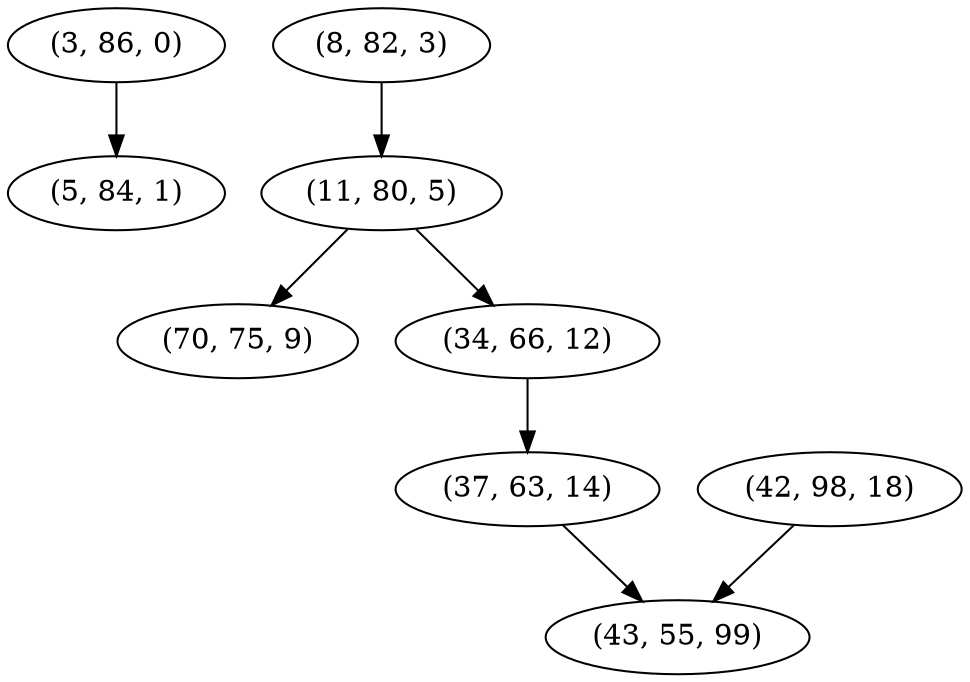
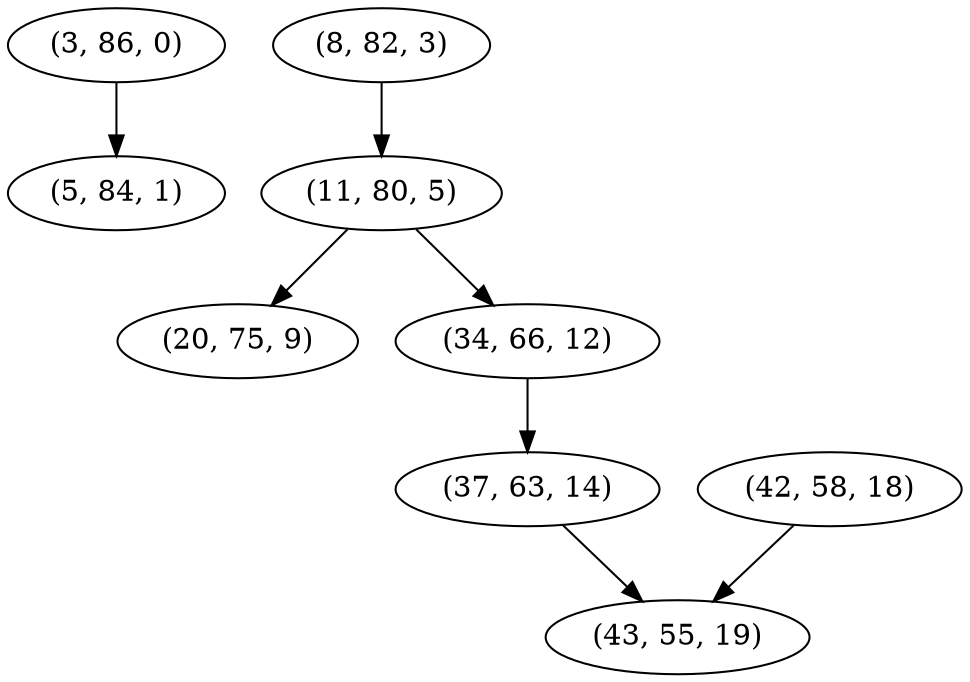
node "(70, 75, 9)": label "(70, 75, 9)" -> "(20, 75, 9)"
node "(42, 98, 18)": label "(42, 98, 18)" -> "(42, 58, 18)"
node "(43, 55, 99)": label "(43, 55, 99)" -> "(43, 55, 19)"
